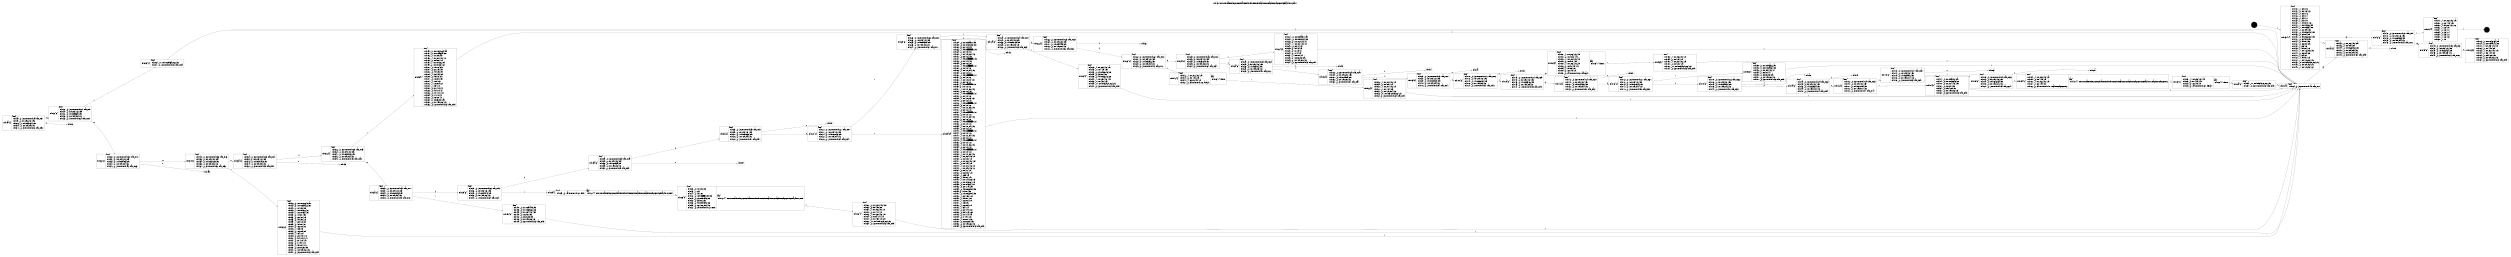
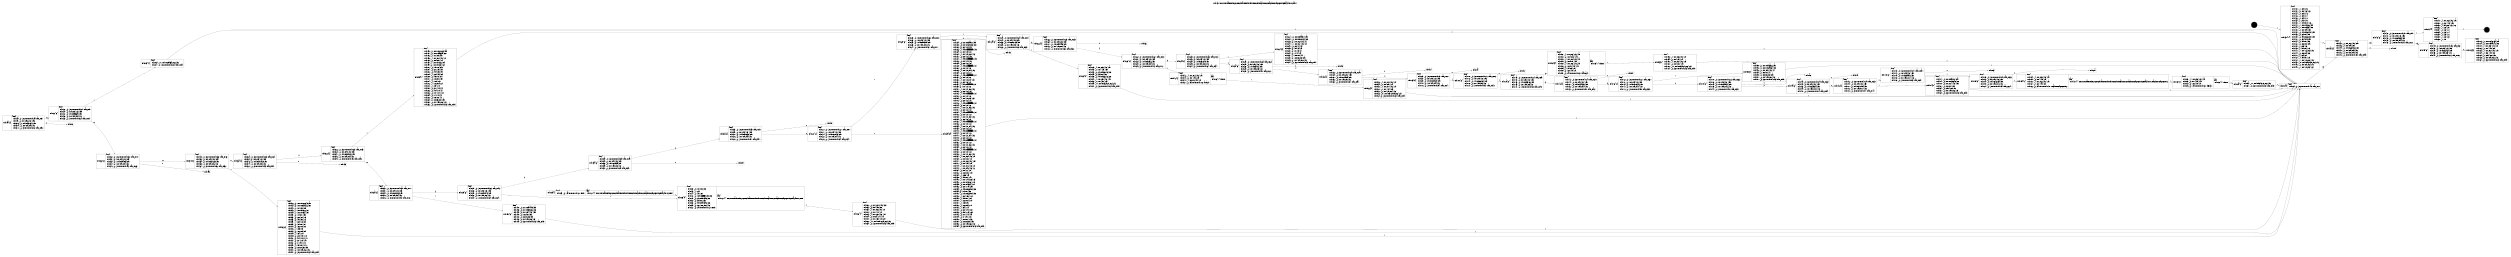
edge "0x401430 [114]" -> "0x4014c2 [28]": now "0x4014a2 [32]" -> "0x4014c2 [28]"
edge "0x4015be [28]" -> "0x401c39 [5]": now "0x4015be [28]" -> "0x401c3e [40]"
